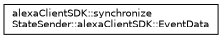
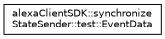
node "alexaClientSDK::synchronize StateSender::alexaClientSDK::EventData": label "alexaClientSDK::synchronize StateSender::alexaClientSDK::EventData" -> "alexaClientSDK::synchronize StateSender::test::EventData"
